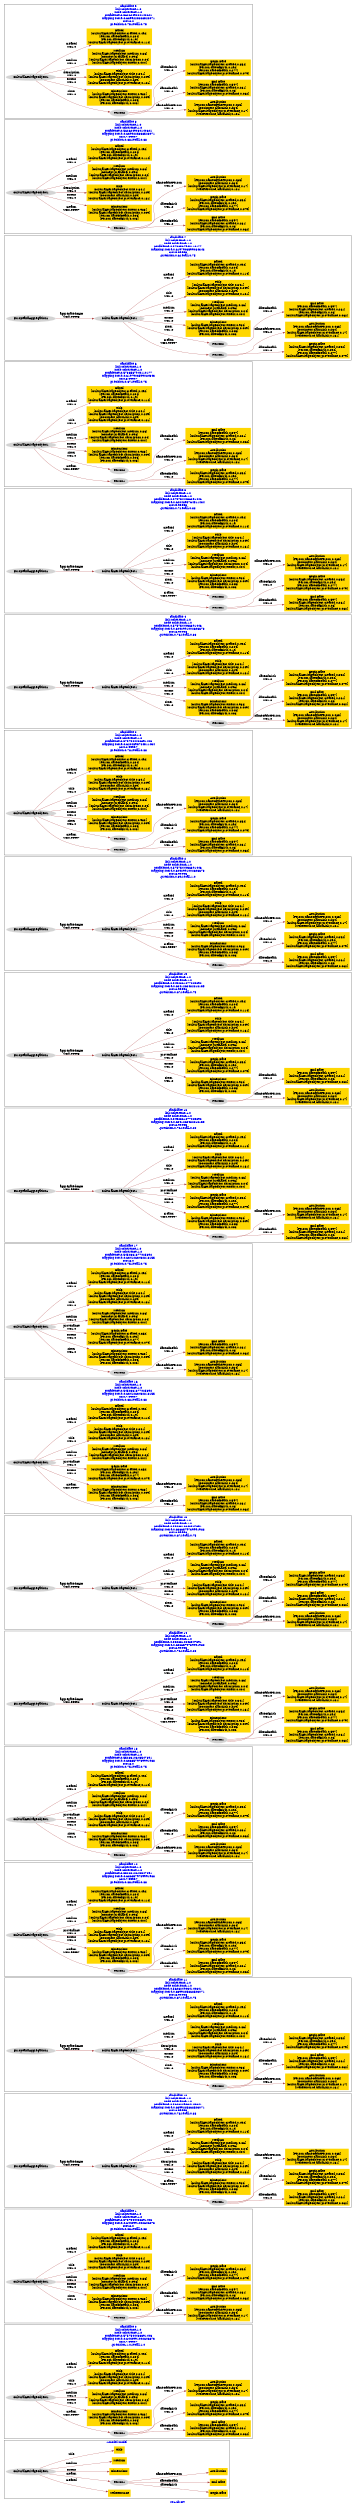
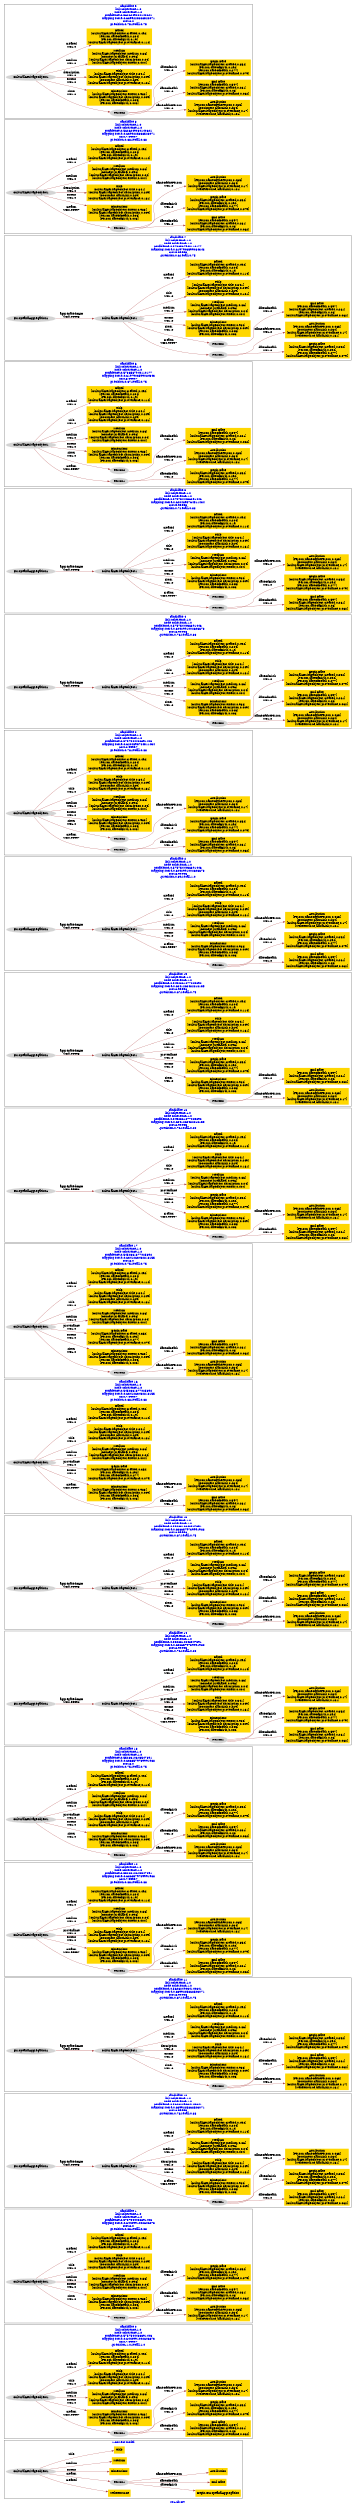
cluster "1-model model": label "1-model model" -> "1-correct model"
node "Begin Date": label "Begin Date" -> "Begin EuropeanaAggregation"
